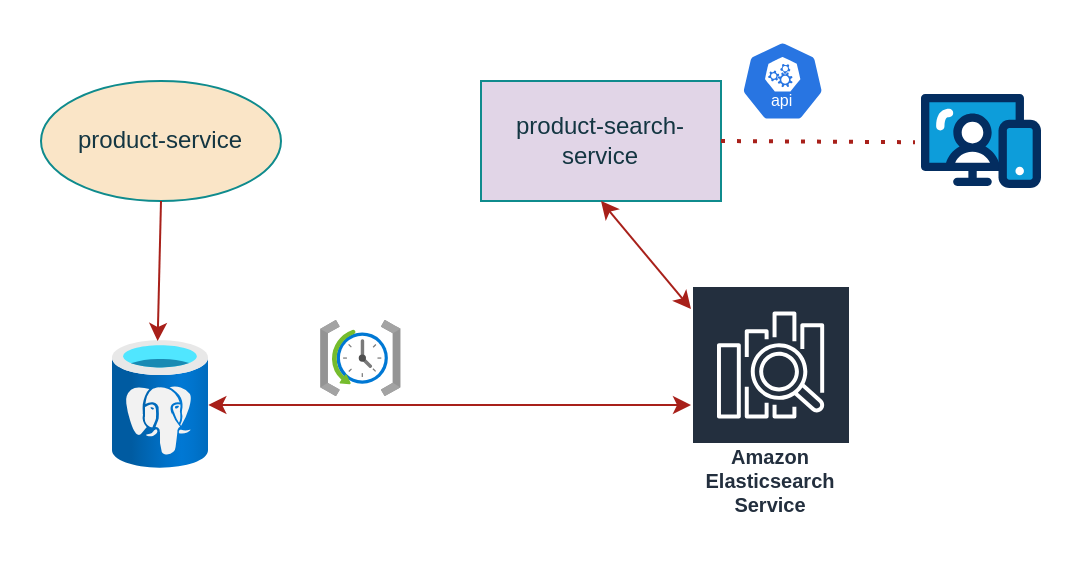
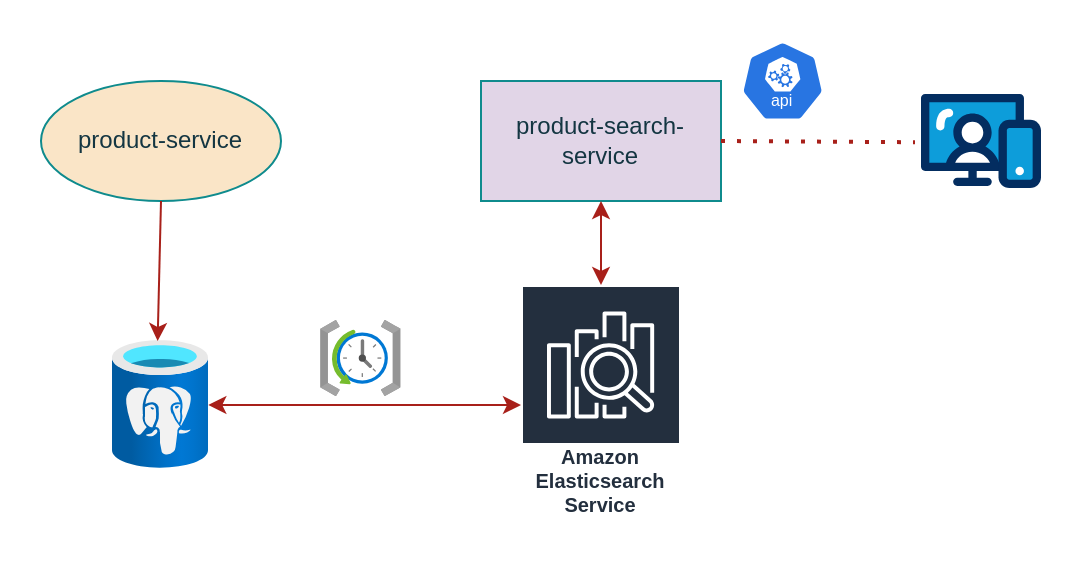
node "Amazon Elasticsearch Service": moved (771, 405) -> (601, 405)
